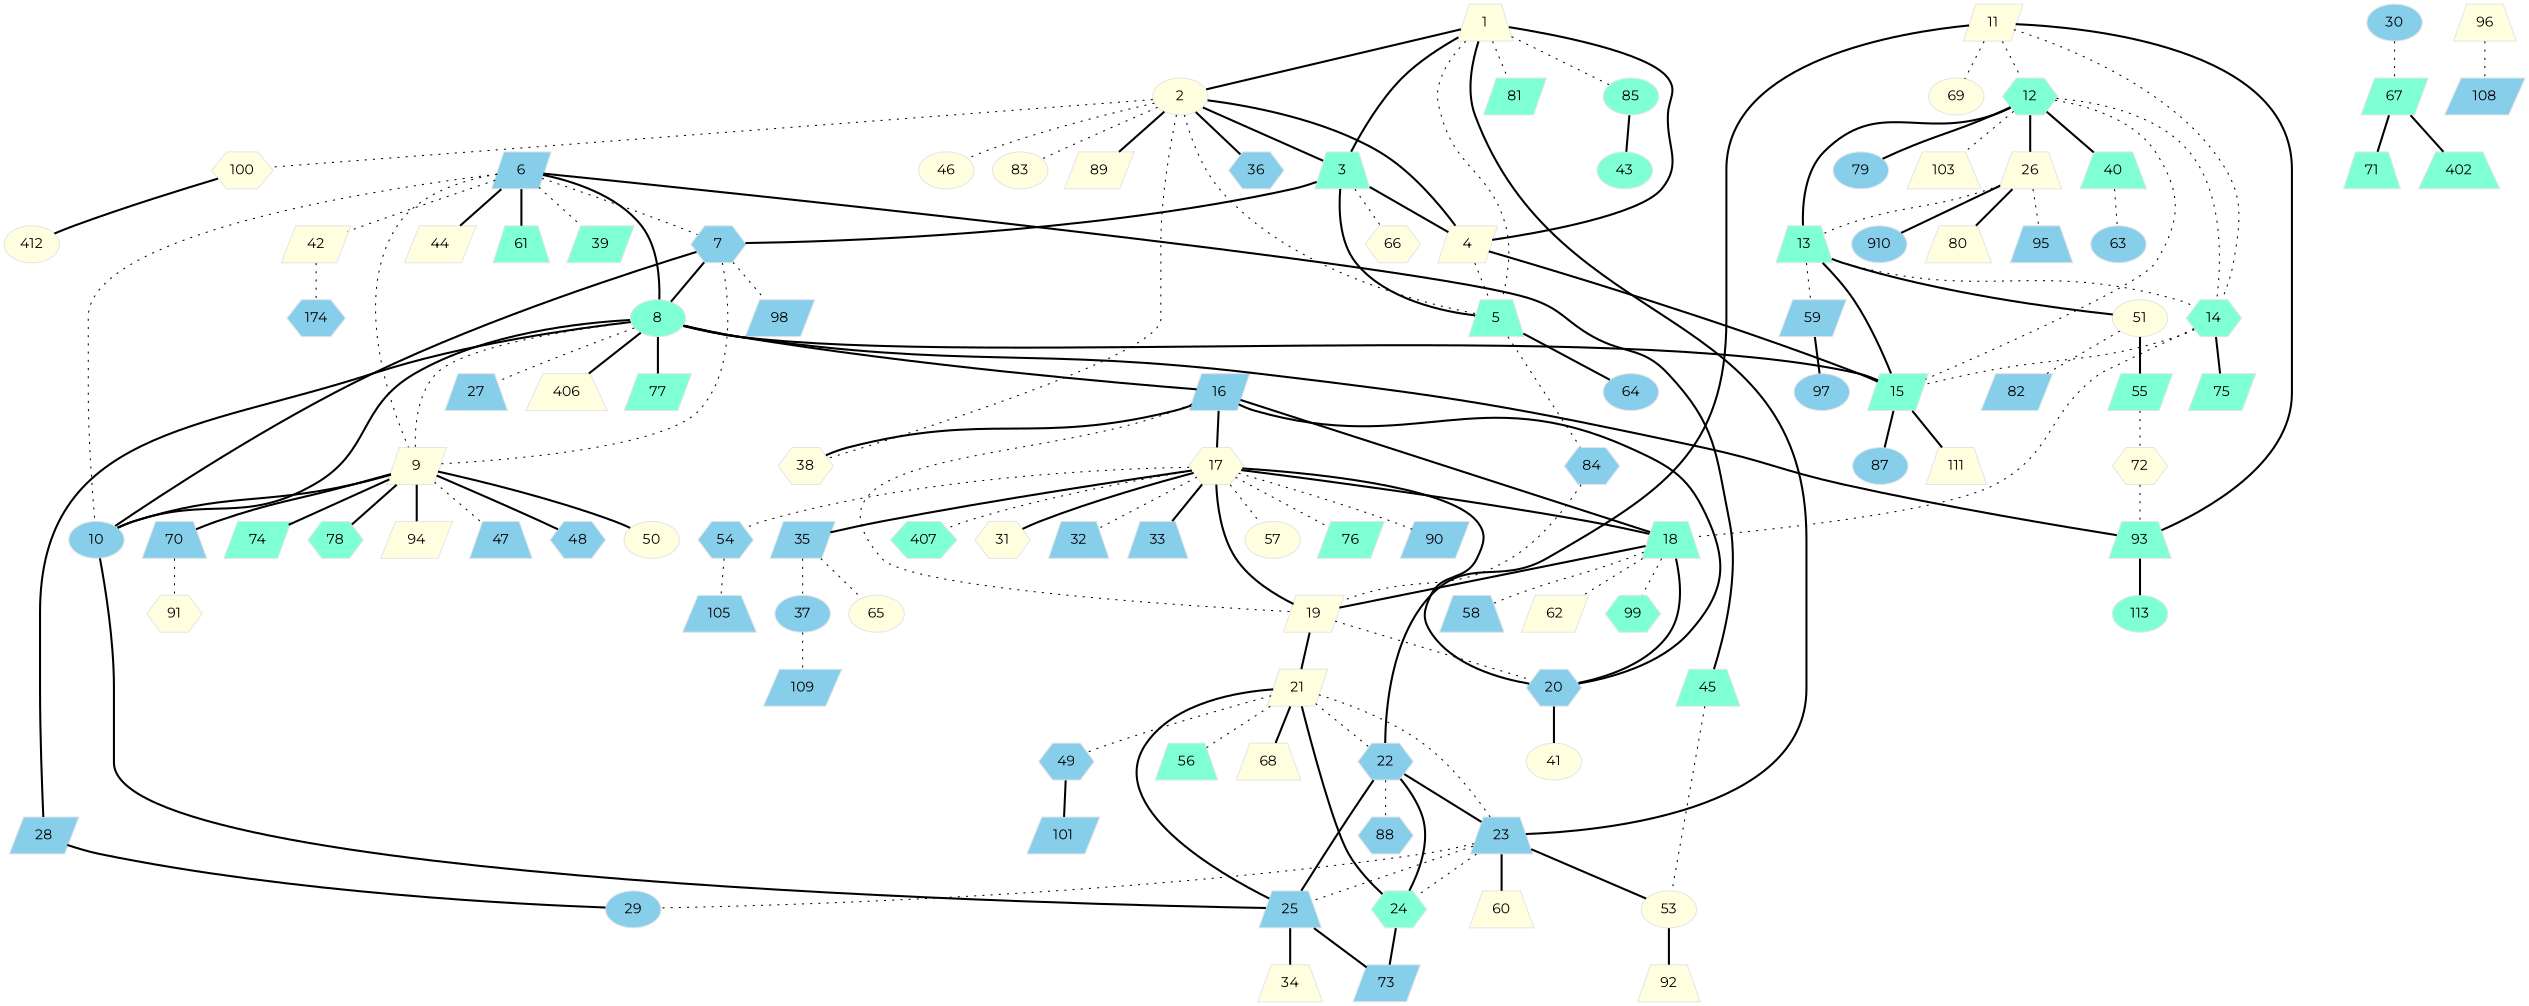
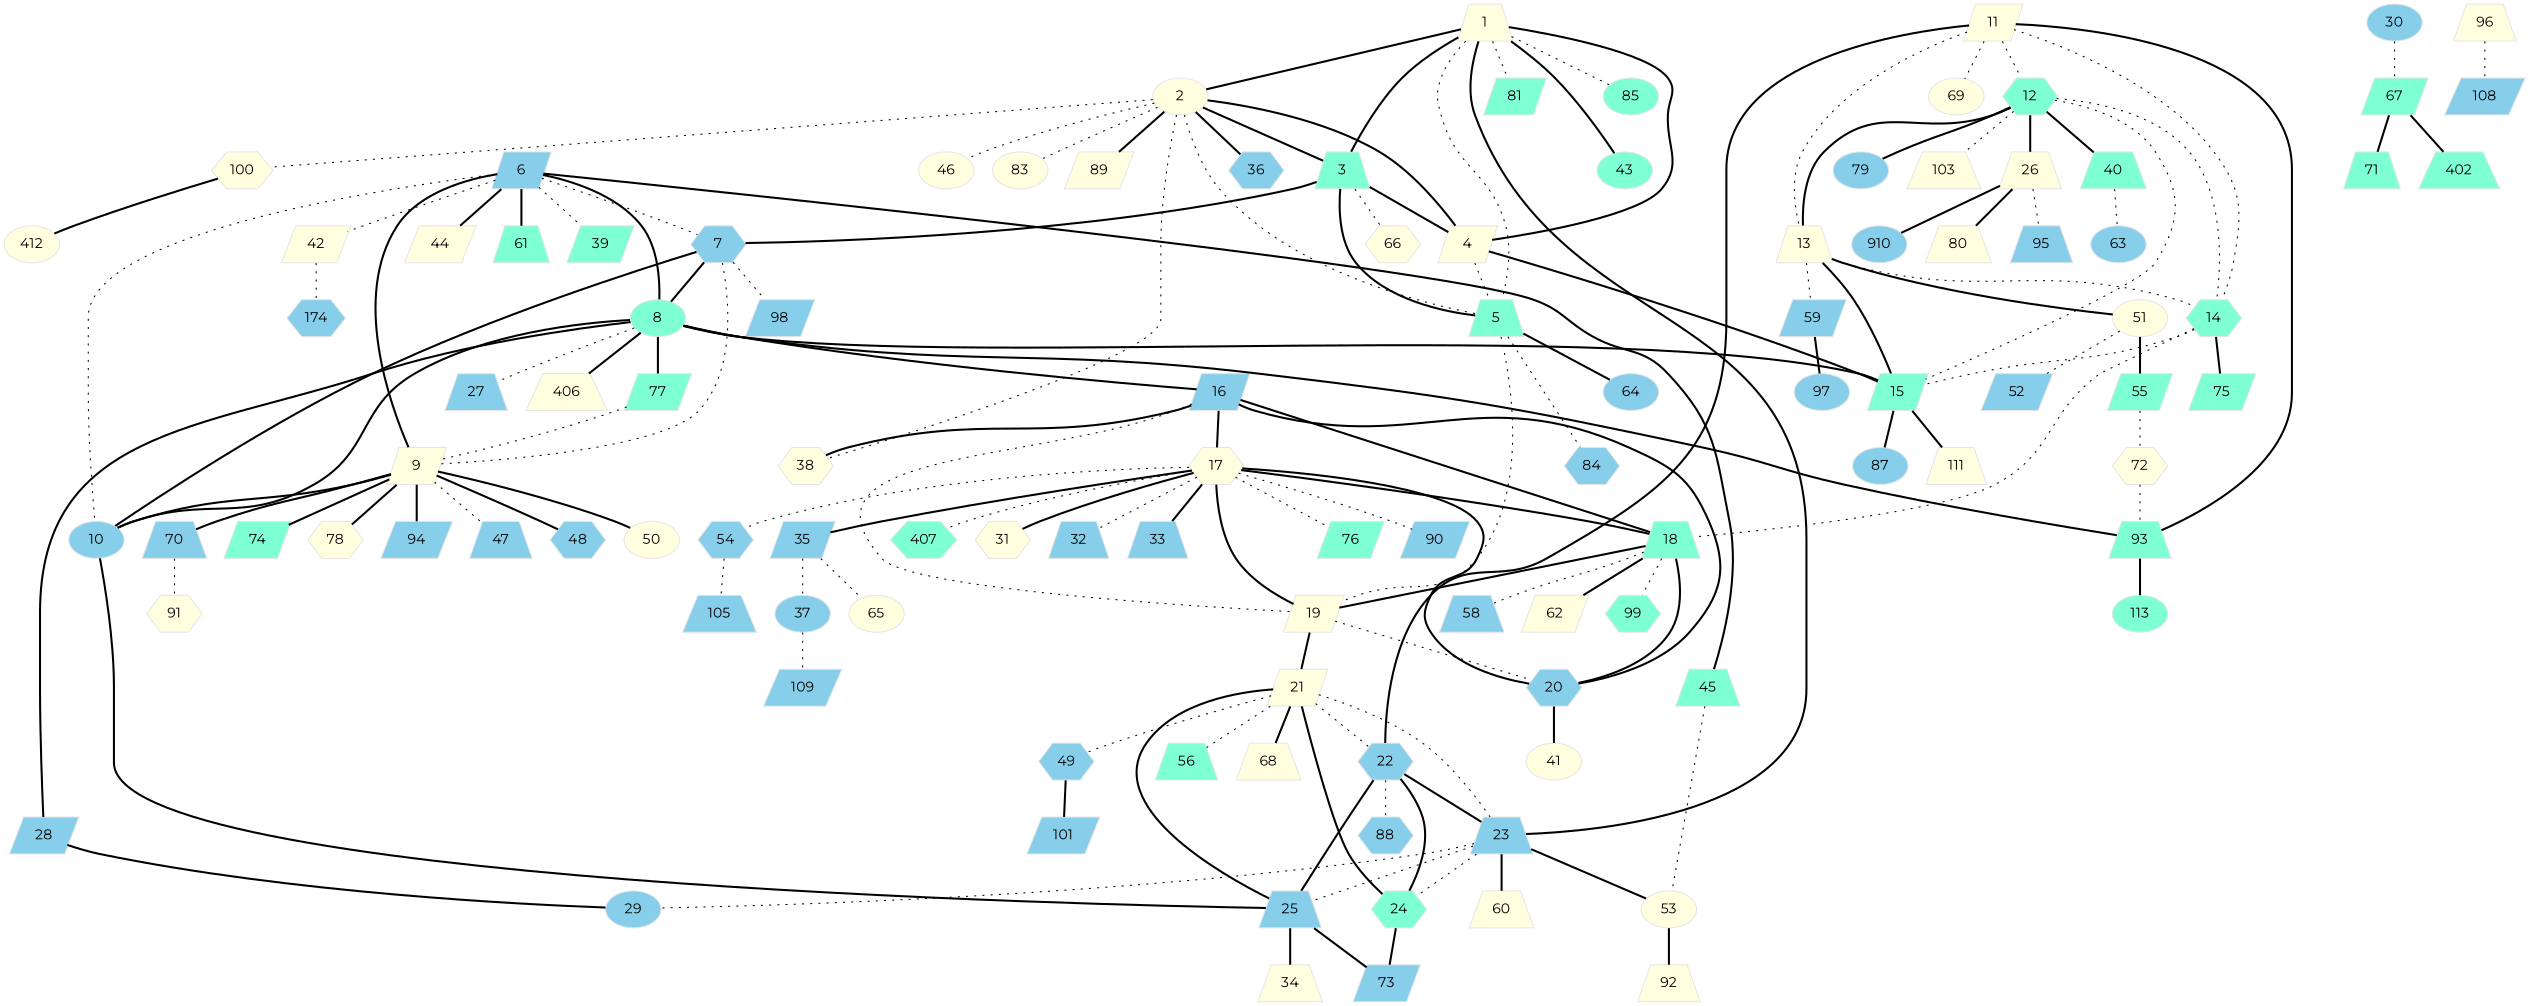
edge "85" -- "43": now "1" -- "43"
edge "26" -- "13": now "11" -- "13"
node "13": fillcolor aquamarine -> lightyellow
edge "6" -- "9": style dotted -> bold
edge "8" -- "9": now "77" -- "9"
node "82": label "82" -> "52"
node "78": fillcolor aquamarine -> lightyellow
node "94": fillcolor lightyellow -> skyblue
node "57": removed
edge "84" -- "19": now "5" -- "19"
edge "18" -- "62": style dotted -> bold
